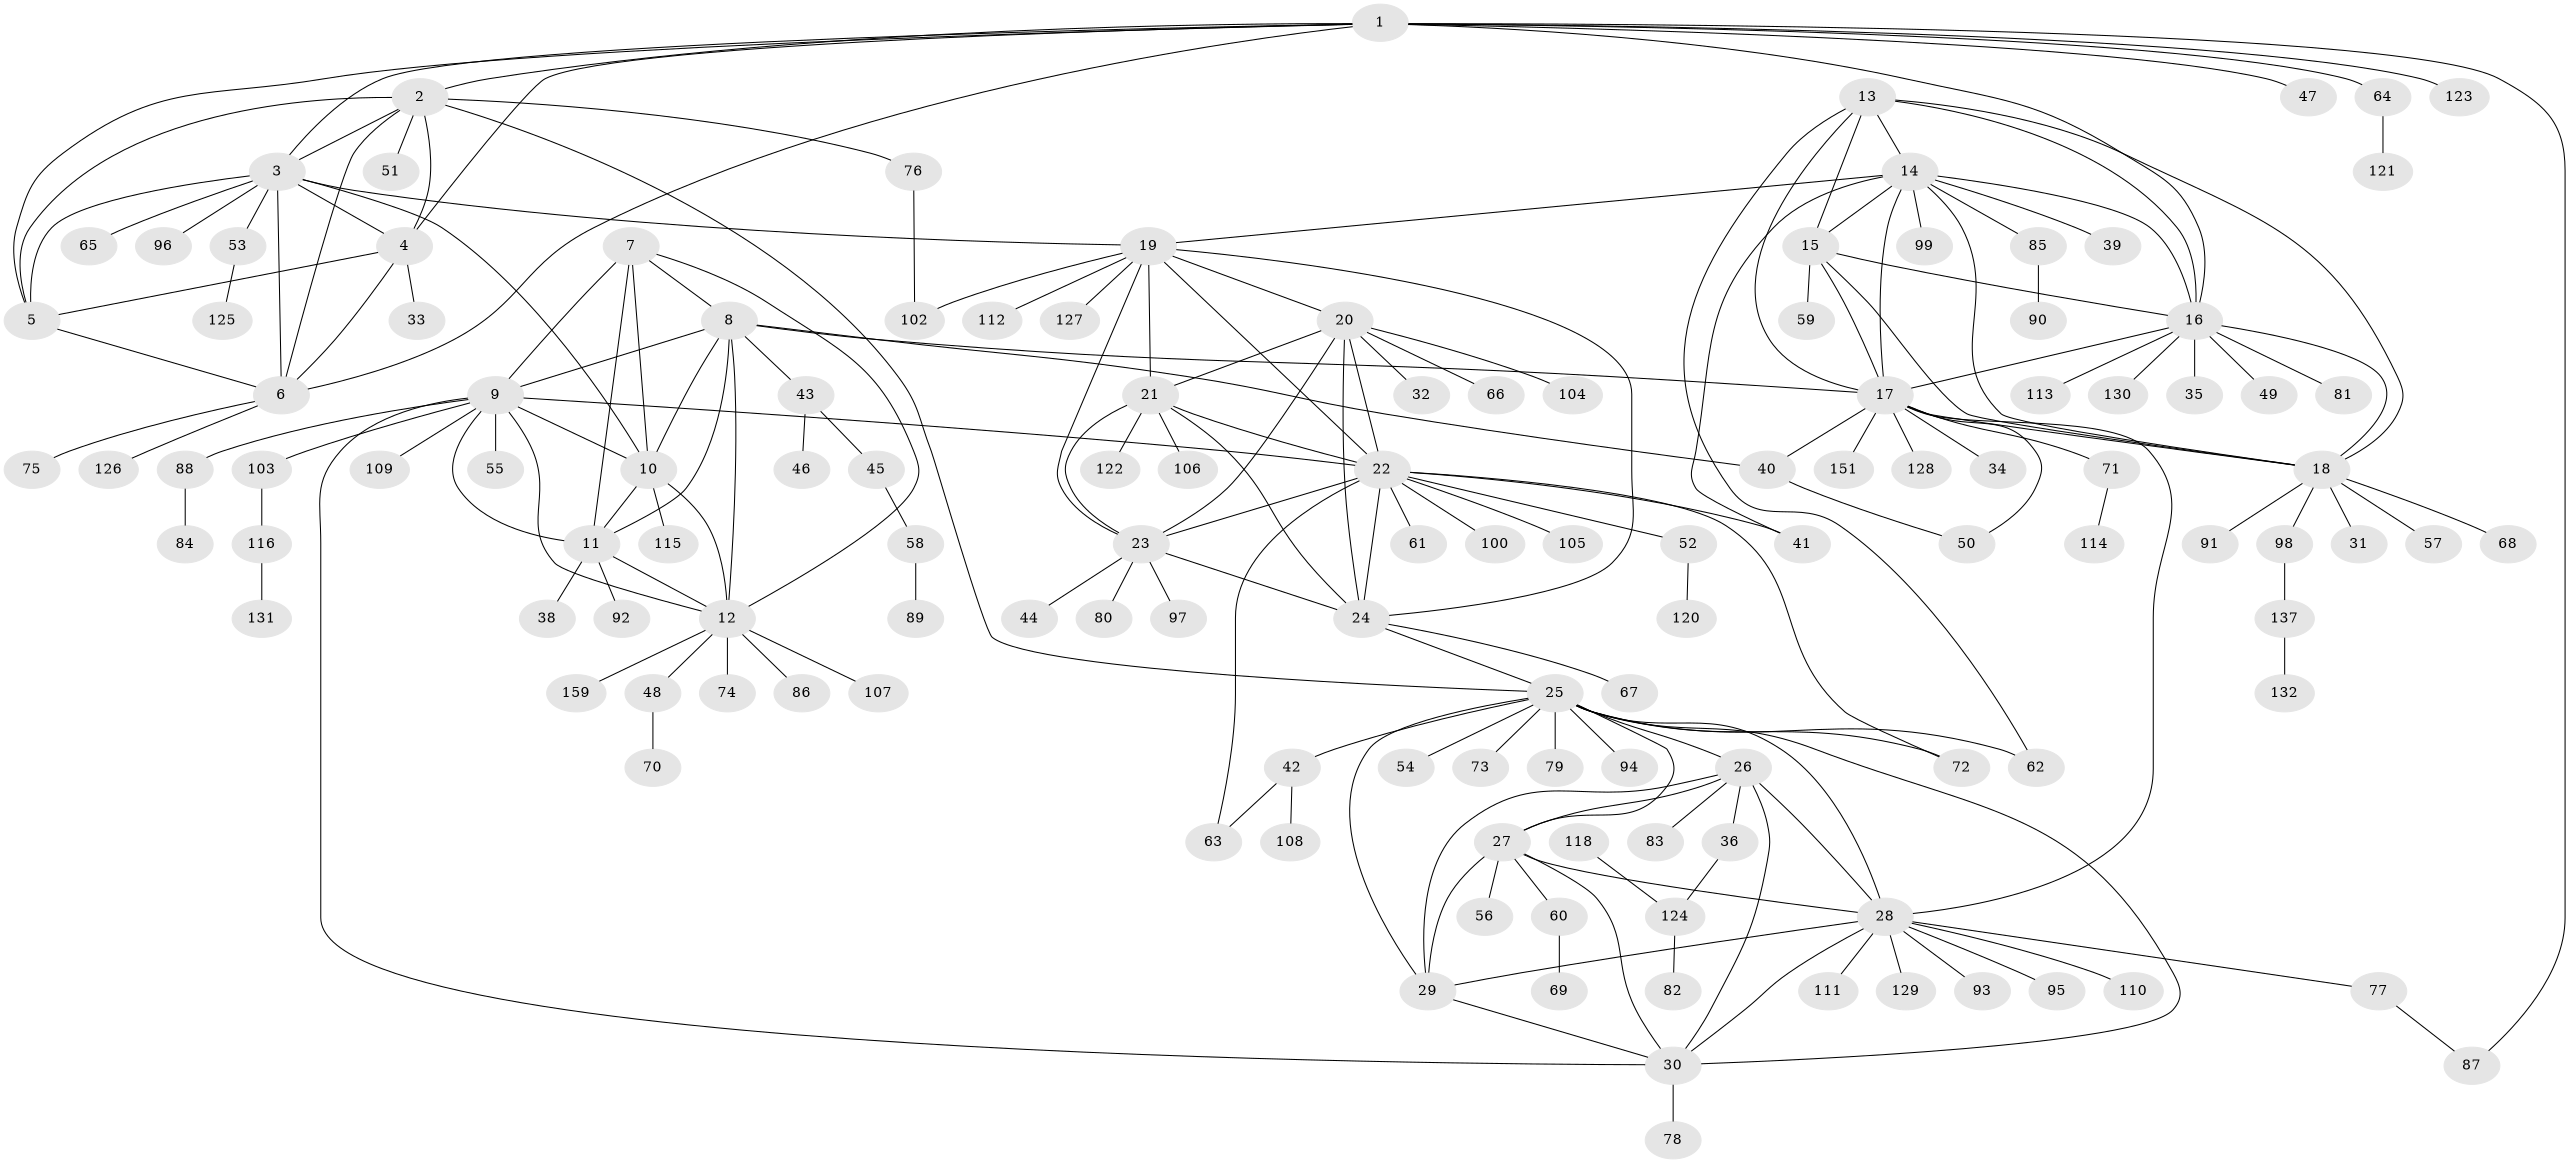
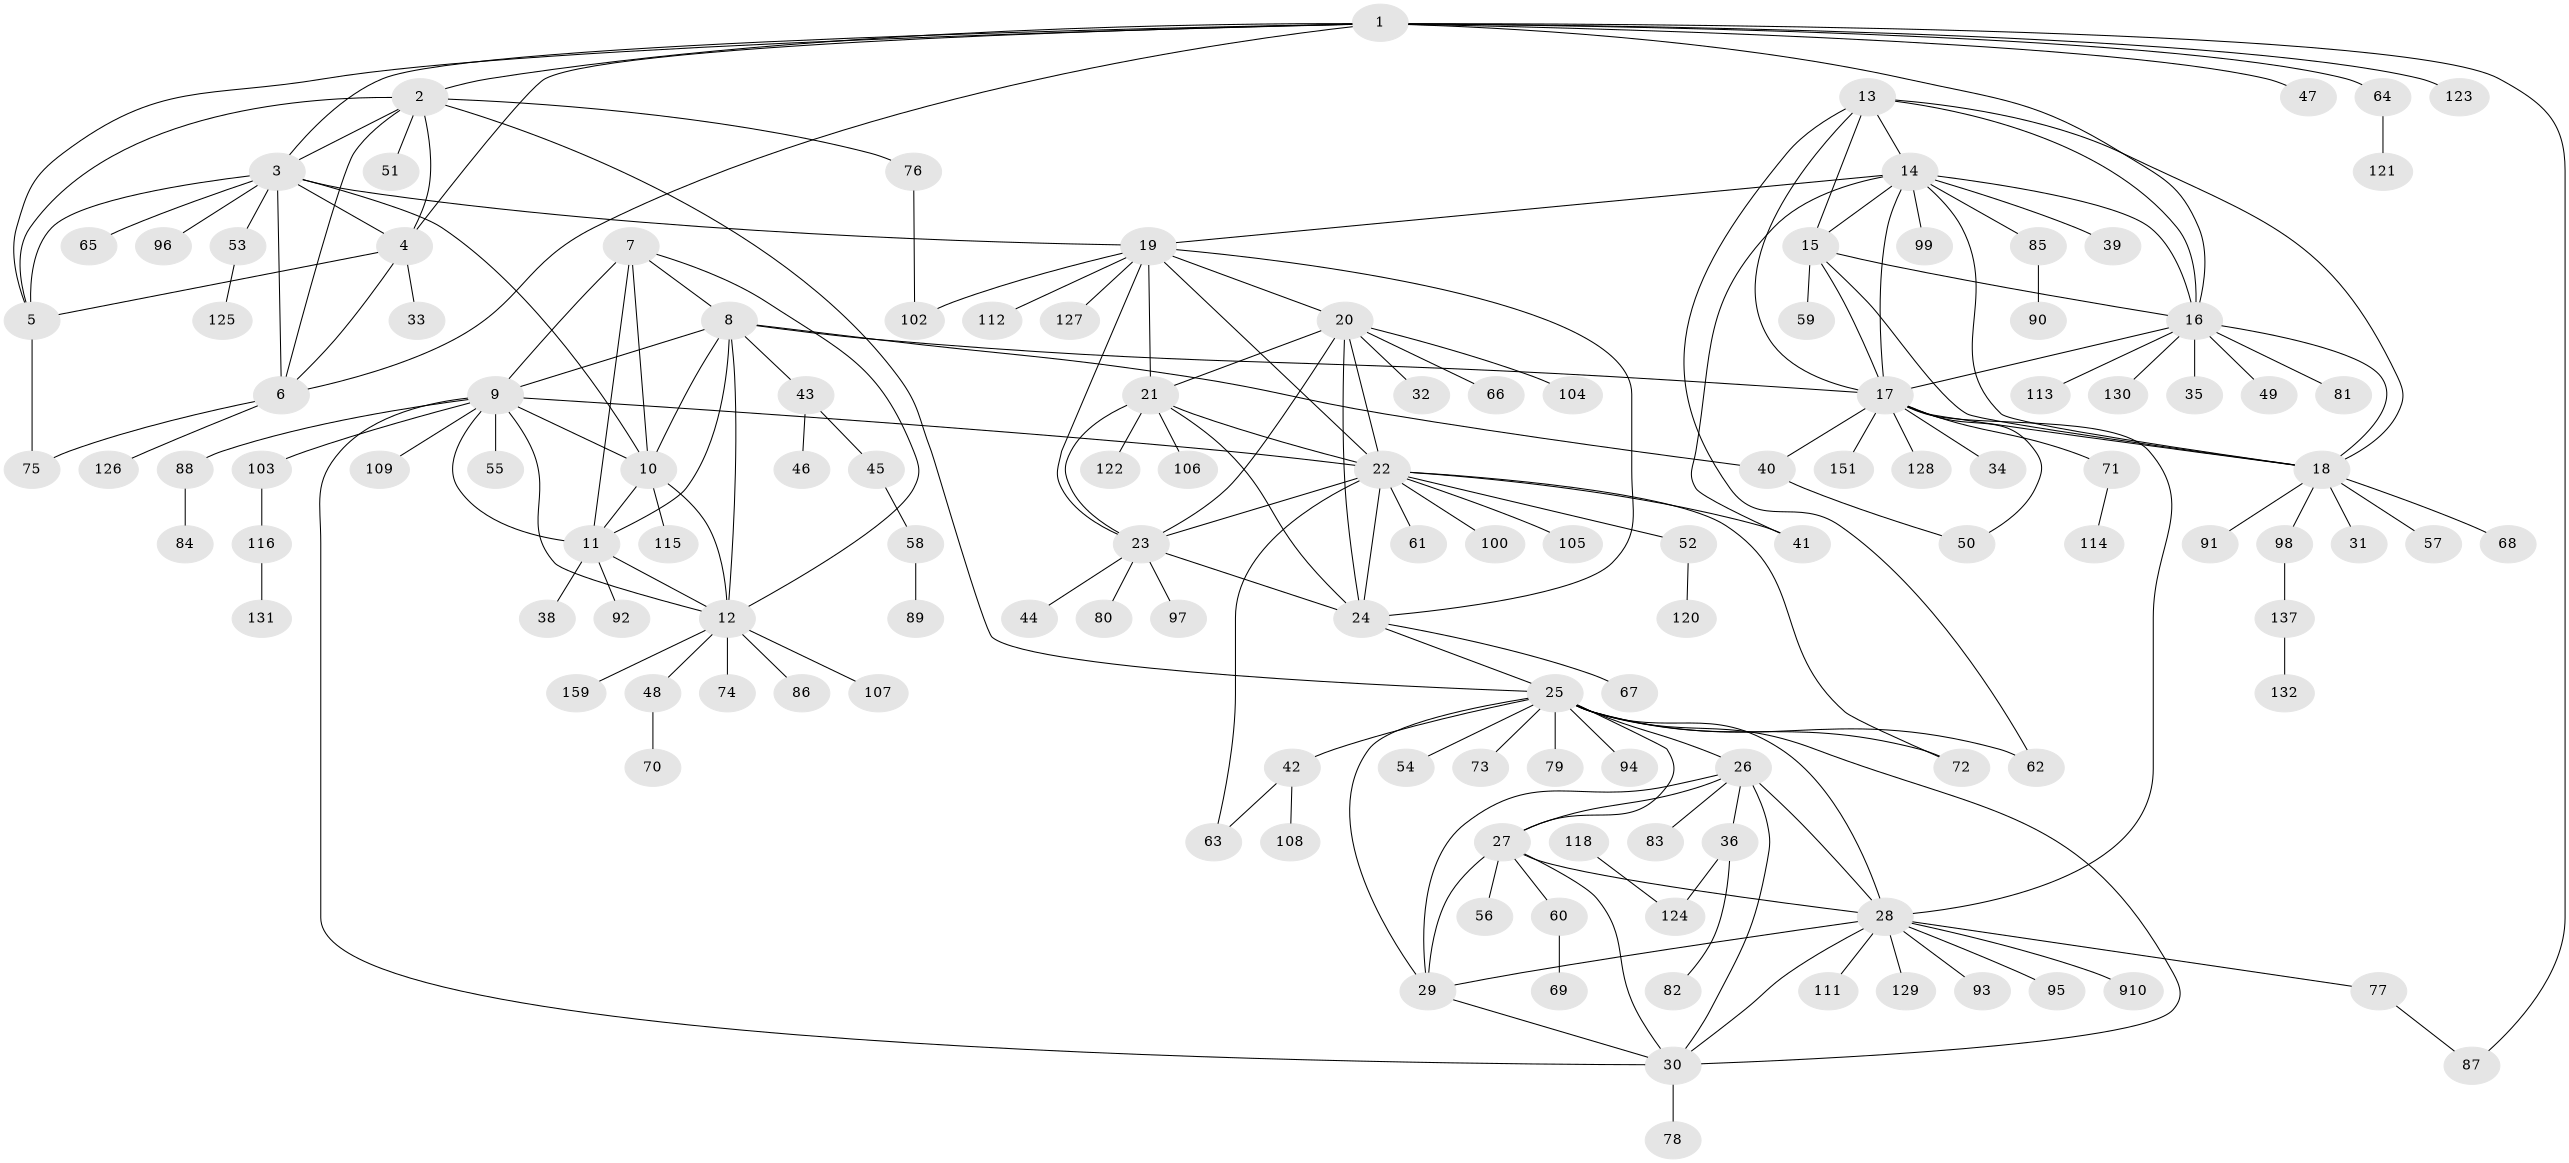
edge "5" -- "6": now "5" -- "75"
edge "124" -- "82": now "36" -- "82"
node "110": label "110" -> "910"
